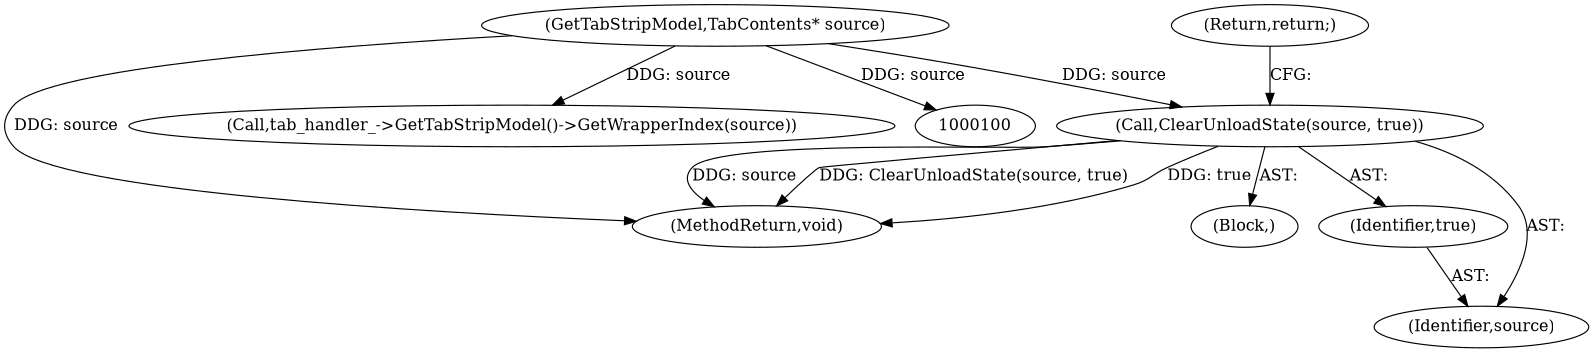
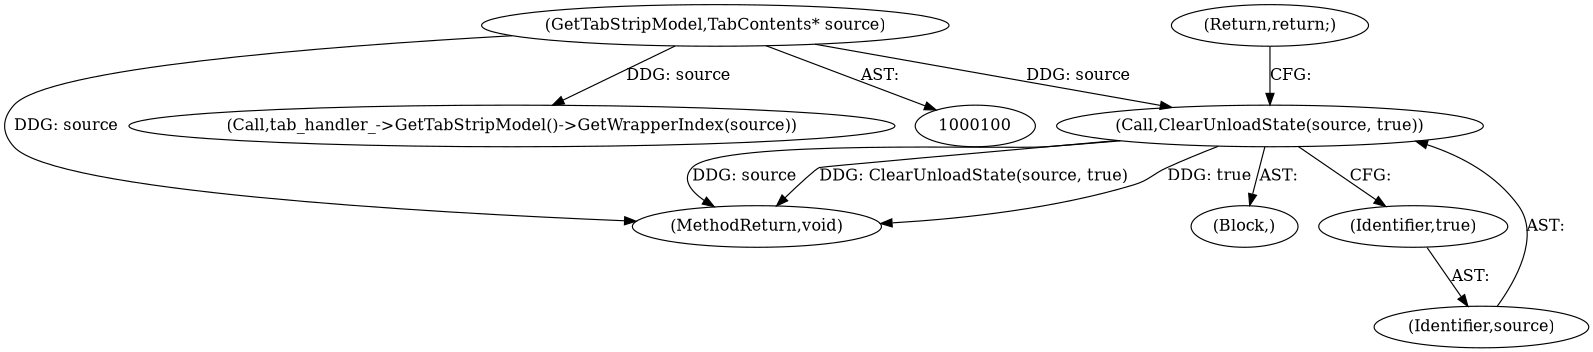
edge "(GetTabStripModel,TabContents* source)" -> "1000100": label "DDG: source" -> "AST: "
edge "(Call,ClearUnloadState(source, true))" -> "(Identifier,true)": label "AST: " -> "CFG: "
edge "(Call,ClearUnloadState(source, true))" -> "(Identifier,source)": reversed
